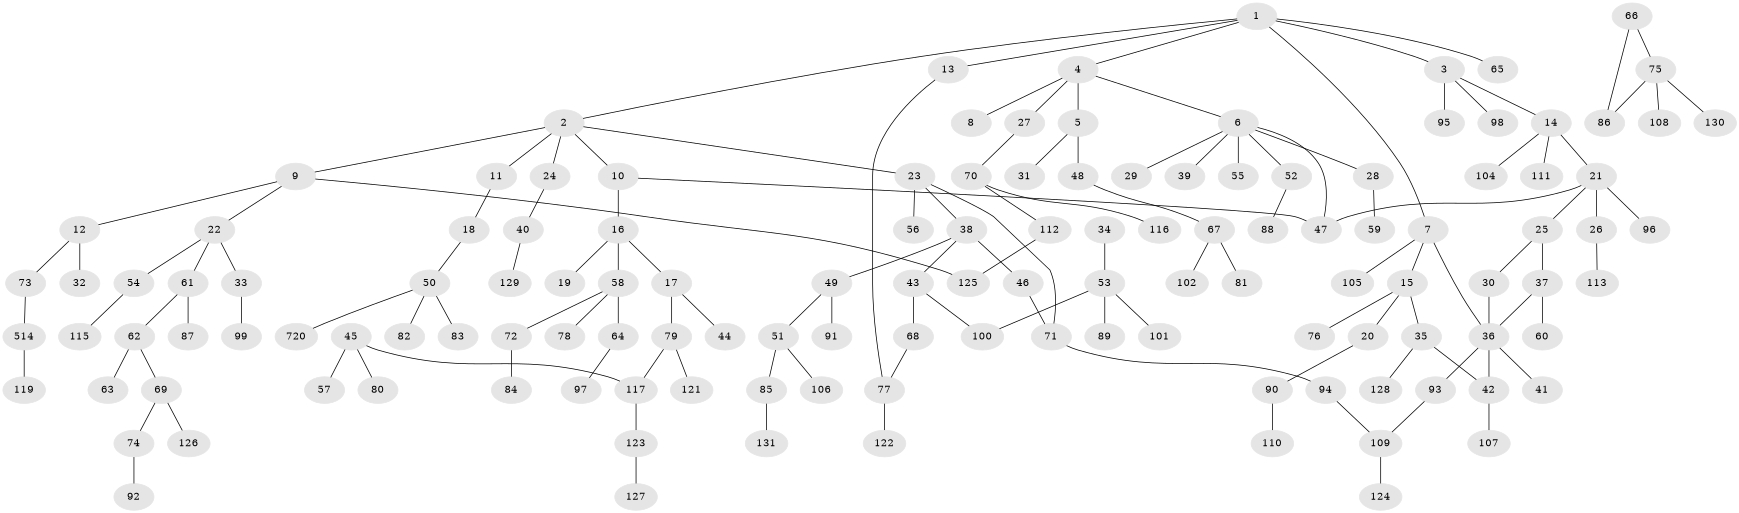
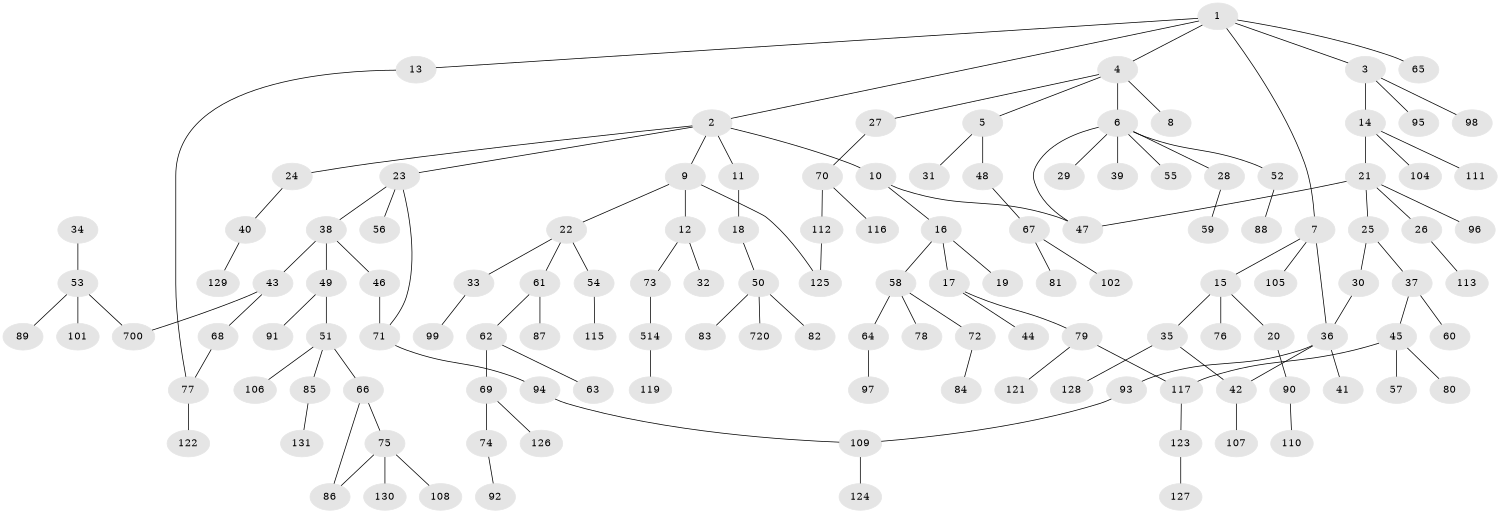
edge "37" -- "36": now "37" -- "45"
node "100": label "100" -> "700"
edge "51" -- "66": added
